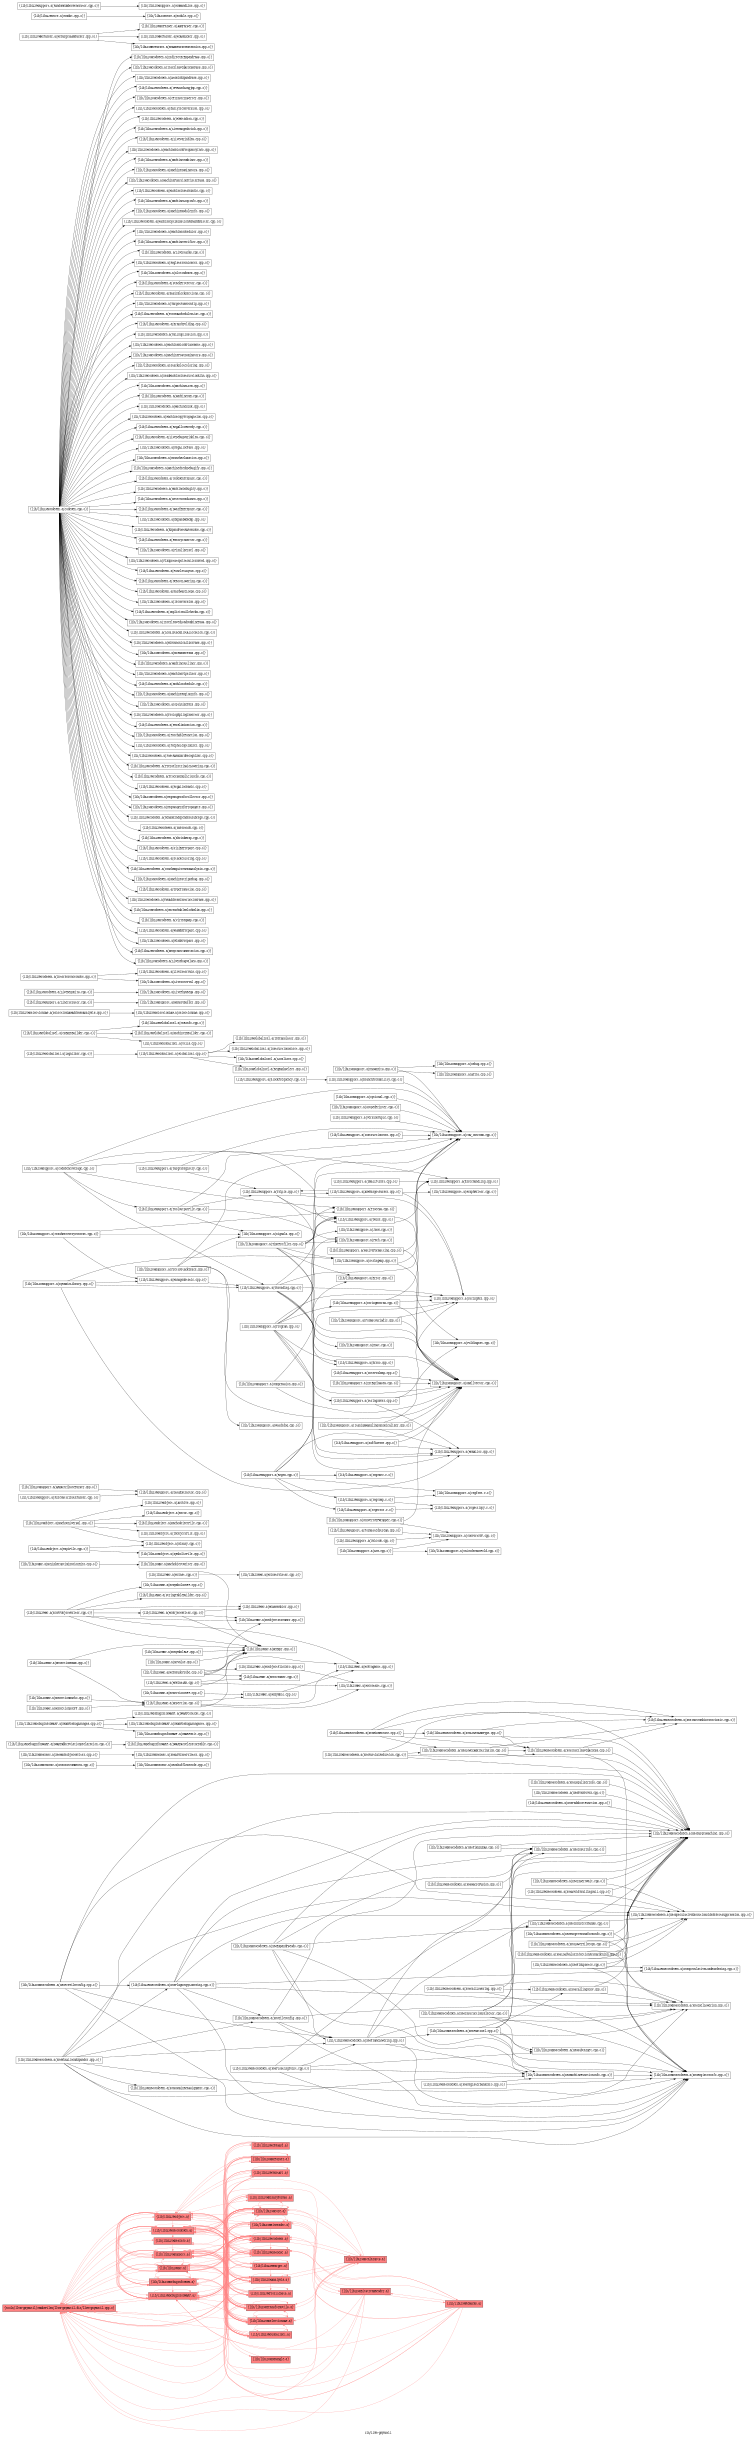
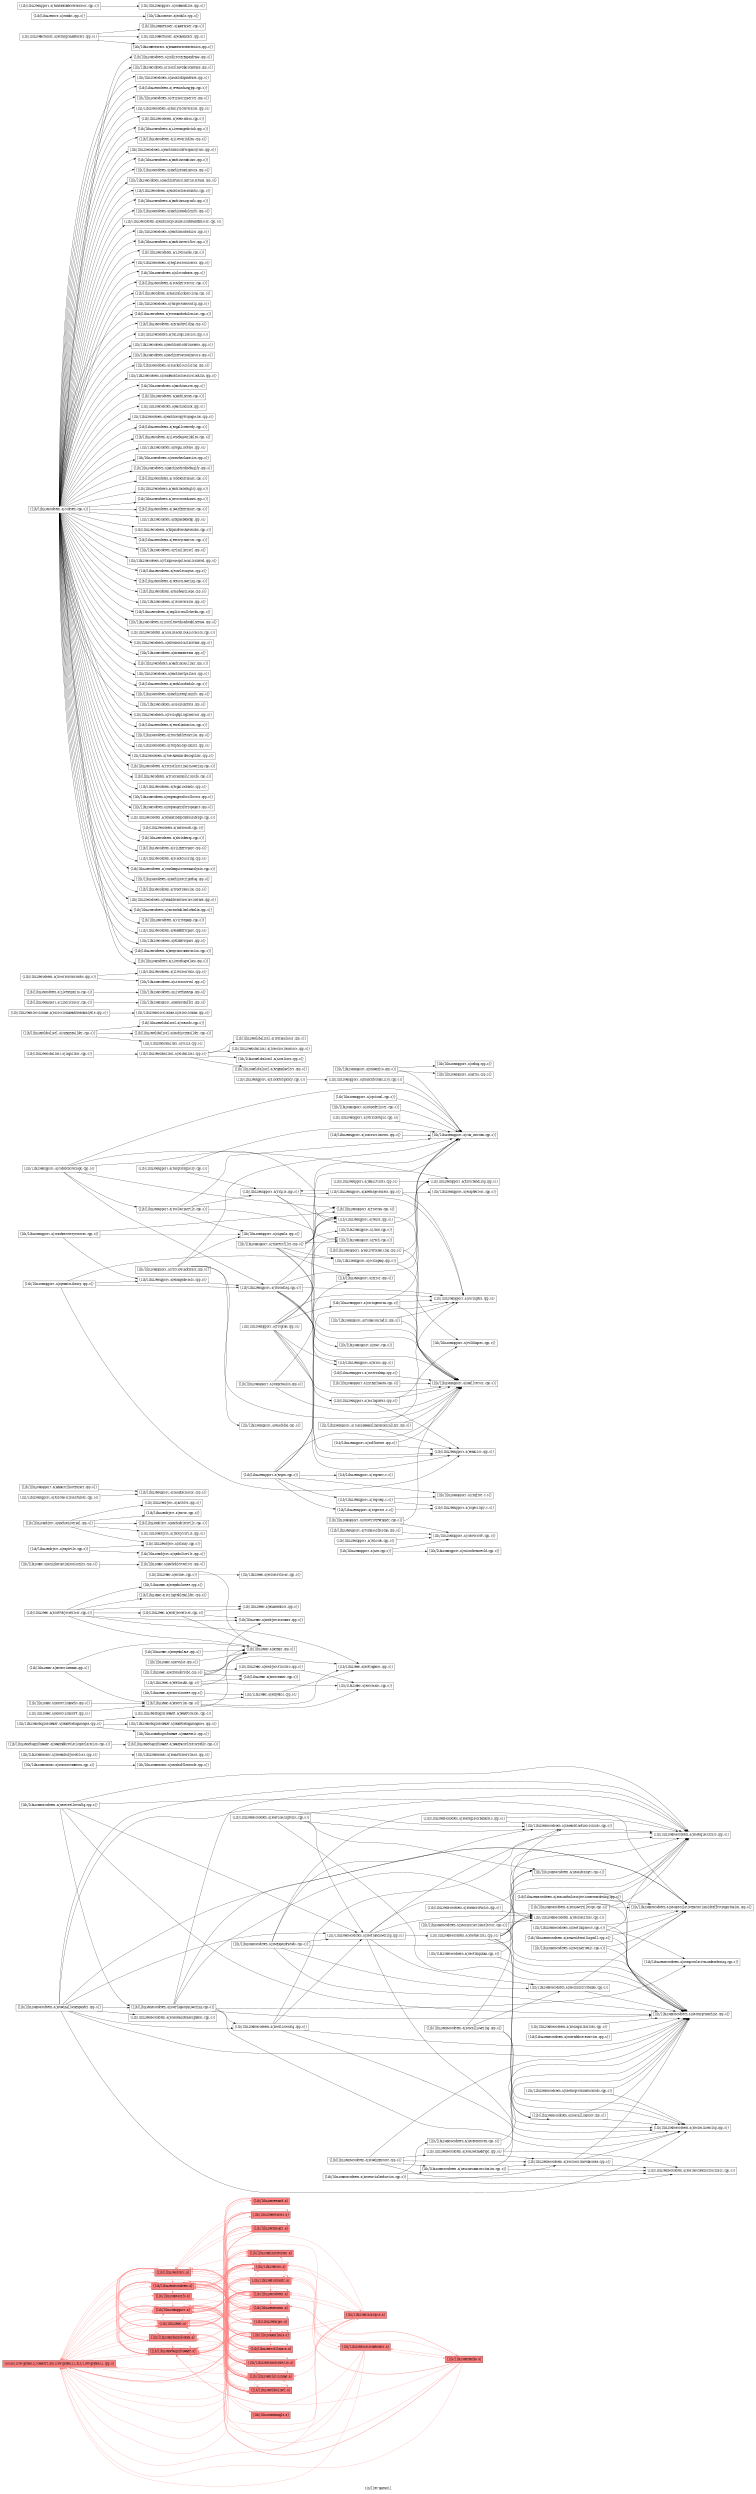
edge "{lib/libLLVMX86CodeGen.a(X86PartialReduction.cpp.o)}" -> "{lib/libLLVMX86CodeGen.a(X86TargetMachine.cpp.o)}": now "{lib/libLLVMX86CodeGen.a(X86PartialReduction.cpp.o)}" -> "{lib/libLLVMX86CodeGen.a(X86EvexToVex.cpp.o)}"
